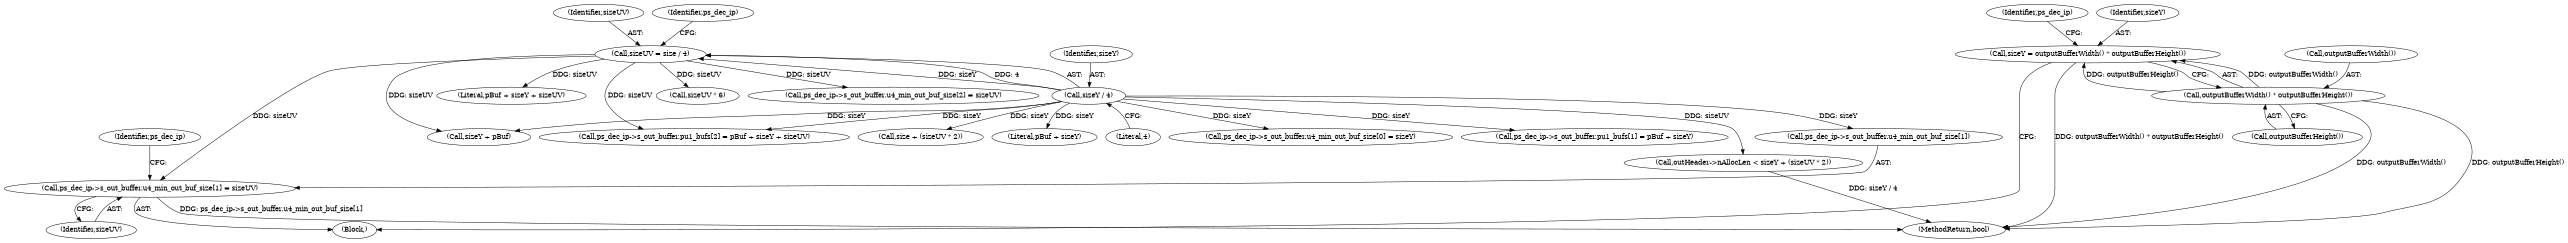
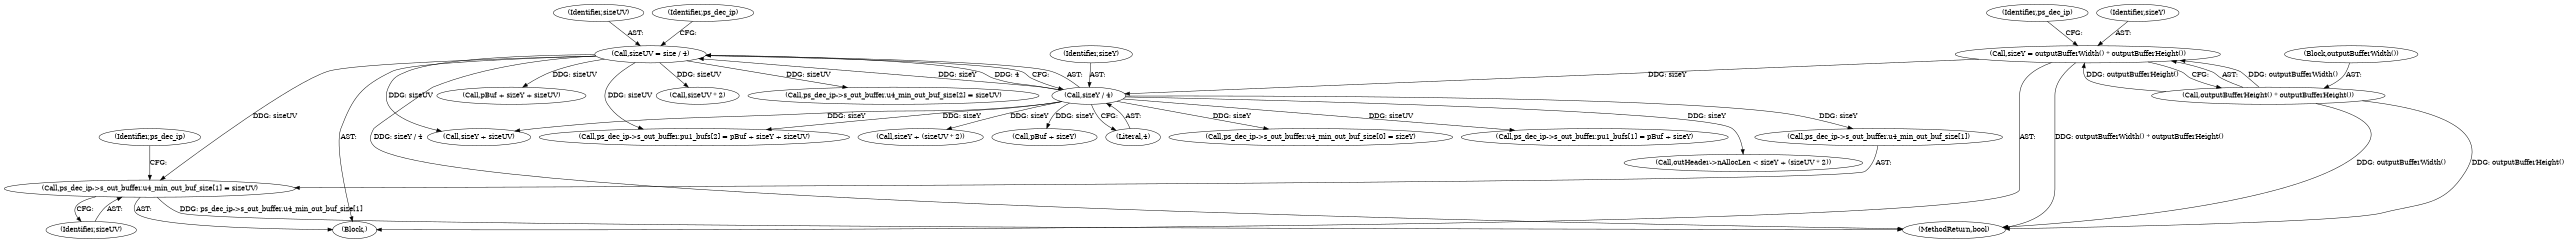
node "(Call,outputBufferWidth())": label "(Call,outputBufferWidth())" -> "(Block,outputBufferWidth())"
edge "(Call,sizeUV = size / 4)" -> "(Call,sizeY / 4)": added, label "CFG:"
edge "(Call,sizeUV = size / 4)" -> "(Block,)": added, label "AST:"
edge "(Call,sizeY = outputBufferWidth() * outputBufferHeight())" -> "(Call,sizeY / 4)": added, label "DDG: sizeY"
node "(Literal,pBuf + sizeY + sizeUV)": label "(Literal,pBuf + sizeY + sizeUV)" -> "(Call,pBuf + sizeY + sizeUV)"
node "(Call,sizeUV * 6)": label "(Call,sizeUV * 6)" -> "(Call,sizeUV * 2)"
node "(Call,outputBufferWidth() * outputBufferHeight())": label "(Call,outputBufferWidth() * outputBufferHeight())" -> "(Call,outputBufferHeight() * outputBufferHeight())"
edge "(Literal,4)" -> "(Call,sizeY / 4)": label "CFG: " -> "AST: "
edge "(Call,sizeY / 4)" -> "(Call,ps_dec_ip->s_out_buffer.pu1_bufs[1] = pBuf + sizeY)": label "DDG: sizeY" -> "DDG: sizeUV"
edge "(Call,sizeY / 4)" -> "(Call,outHeader->nAllocLen < sizeY + (sizeUV * 2))": label "DDG: sizeUV" -> "DDG: sizeY"
edge "(Call,sizeY / 4)" -> "(Literal,4)": added, label "CFG:"
node "(Call,sizeY + pBuf)": label "(Call,sizeY + pBuf)" -> "(Call,sizeY + sizeUV)"
node "(Call,size + (sizeUV * 2))": label "(Call,size + (sizeUV * 2))" -> "(Call,sizeY + (sizeUV * 2))"
node "(Literal,pBuf + sizeY)": label "(Literal,pBuf + sizeY)" -> "(Call,pBuf + sizeY)"
edge "(Call,sizeY = outputBufferWidth() * outputBufferHeight())" -> "(Block,)": label "CFG: " -> "AST: "
node "(Call,outputBufferHeight())": removed
edge "(Call,outHeader->nAllocLen < sizeY + (sizeUV * 2))" -> "(MethodReturn,bool)": now "(Call,sizeUV = size / 4)" -> "(MethodReturn,bool)"
